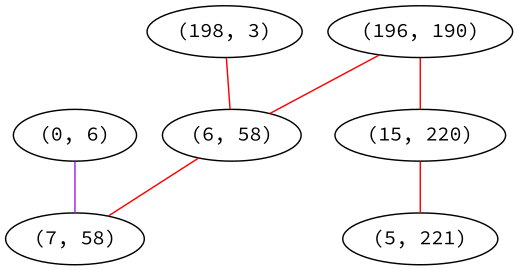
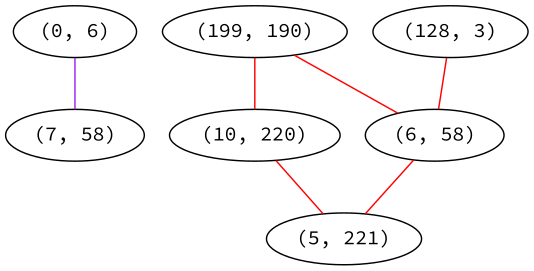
node "(198, 3)": label "(198, 3)" -> "(128, 3)"
node "(196, 190)": label "(196, 190)" -> "(199, 190)"
node "(15, 220)": label "(15, 220)" -> "(10, 220)"
edge "(6, 58)" -- "(7, 58)": now "(6, 58)" -- "(5, 221)"
